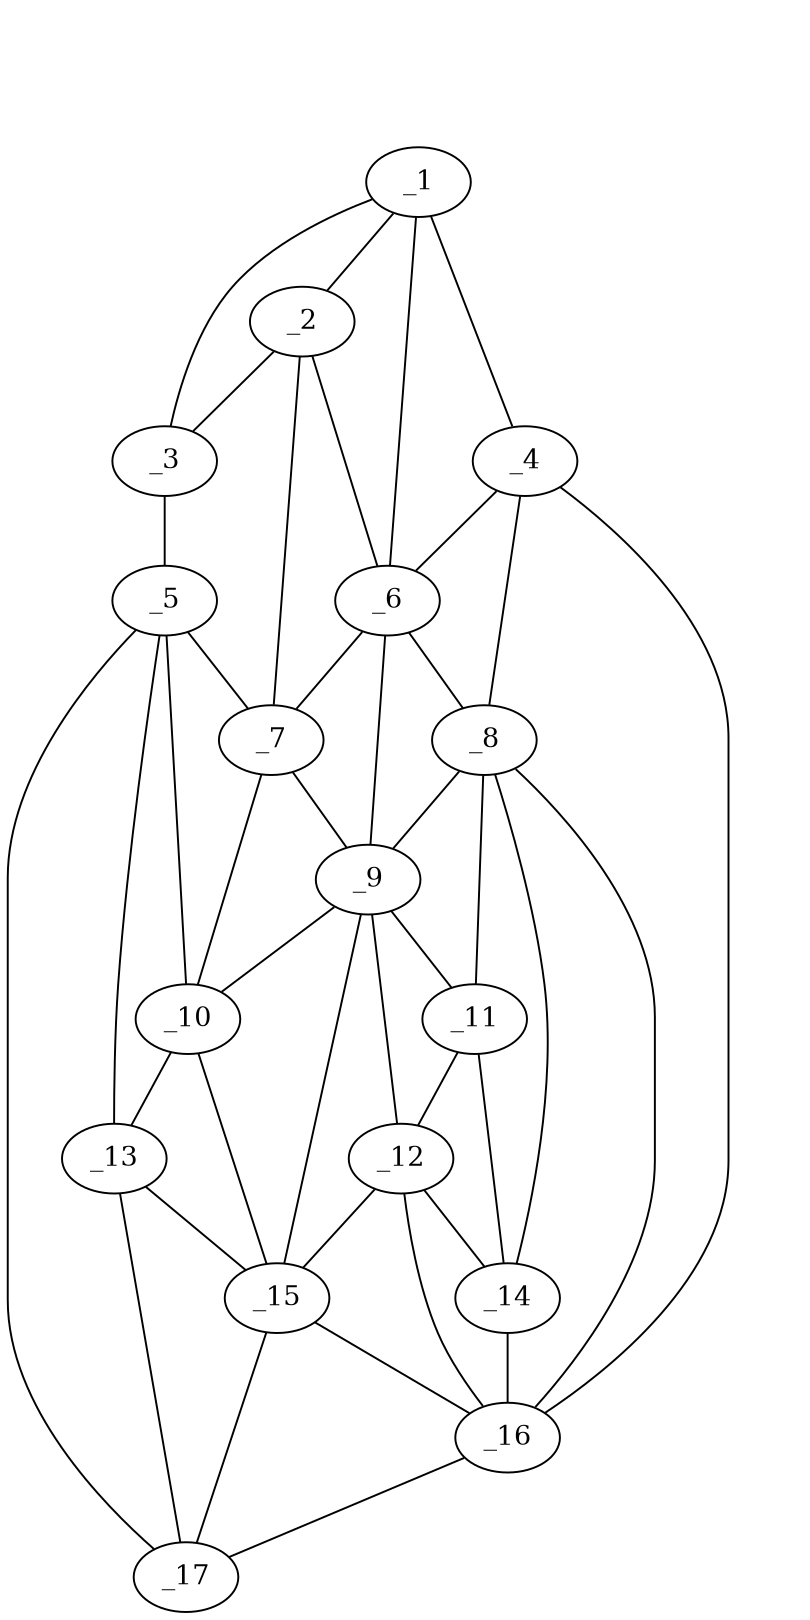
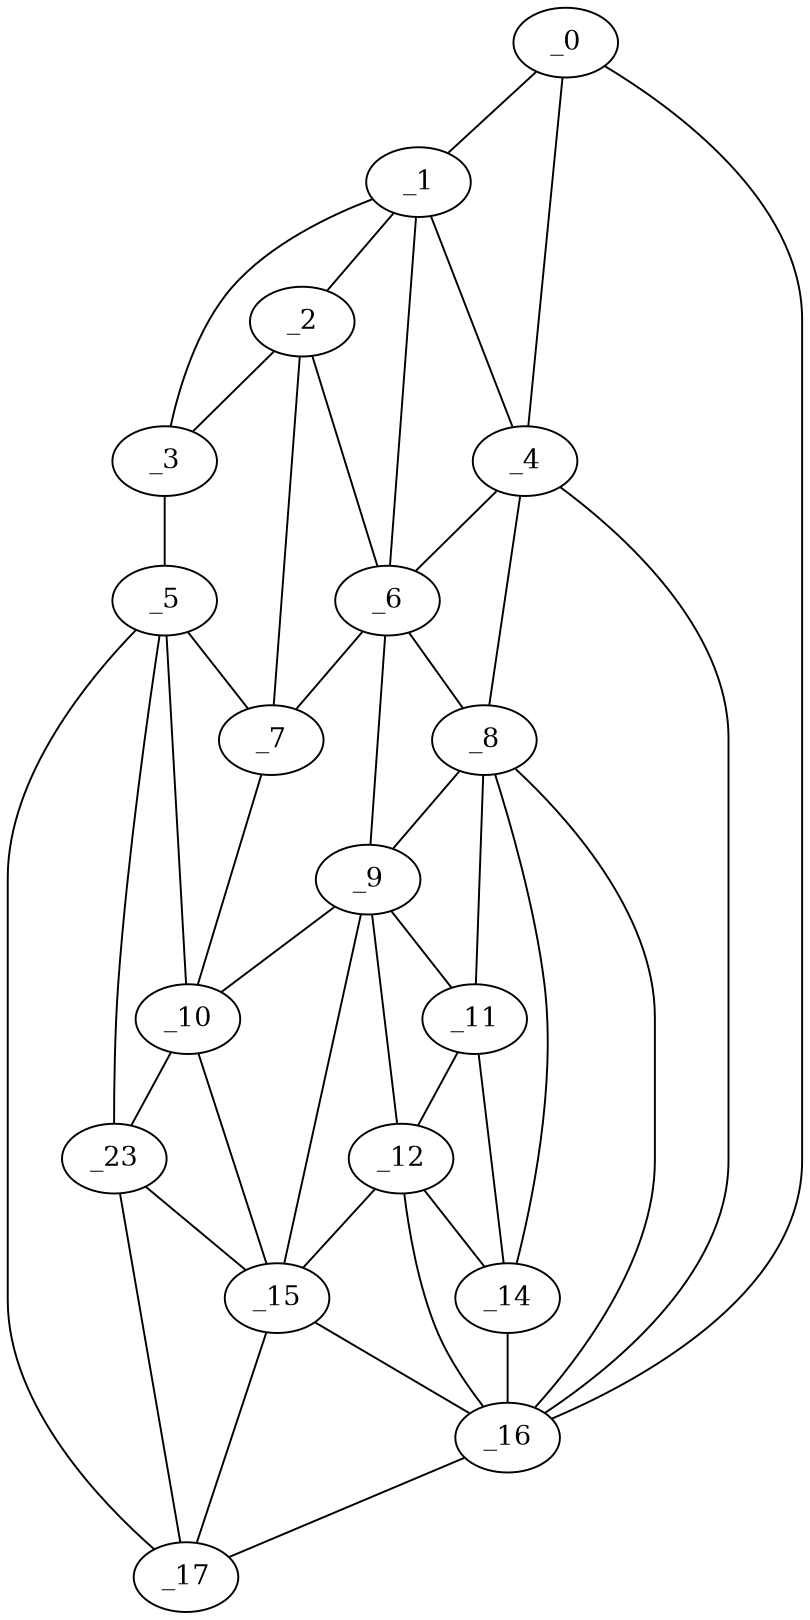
node "_0": added
edge "_7" -- "_9": removed
node "_13": label "_13" -> "_23"
